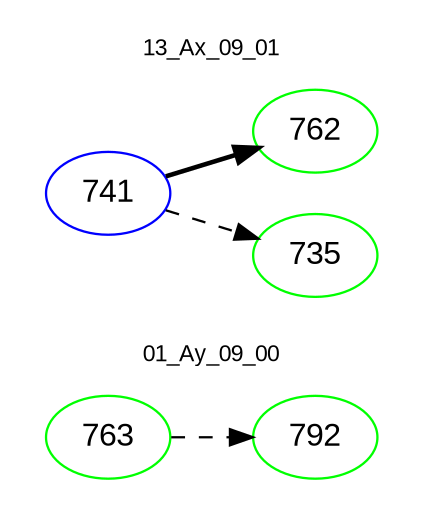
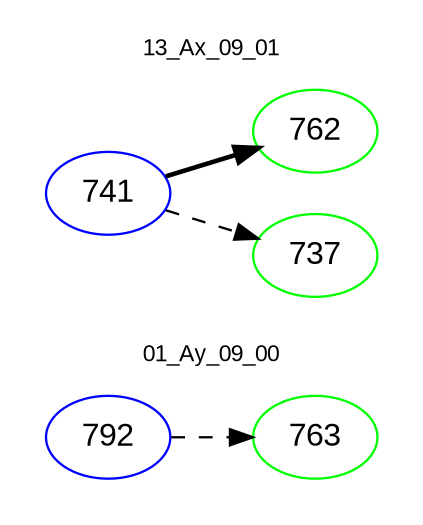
node "735": label "735" -> "737"
edge "763" -> "792": reversed
node "792": color green -> blue
